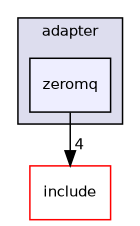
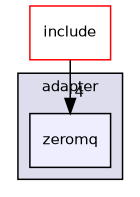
edge "zeromq" -> "include": reversed
